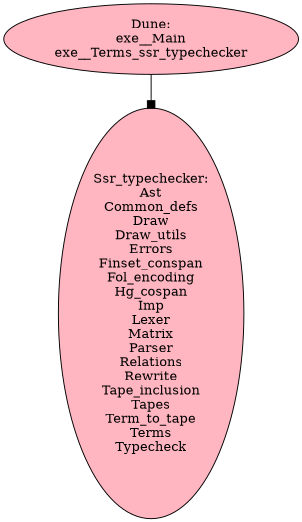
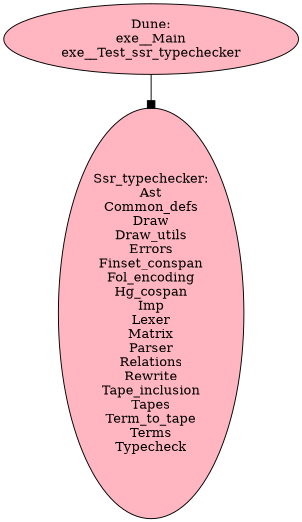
node "Dune: exe__Main exe__Terms_ssr_typechecker": label "Dune: exe__Main exe__Terms_ssr_typechecker" -> "Dune: exe__Main exe__Test_ssr_typechecker"
